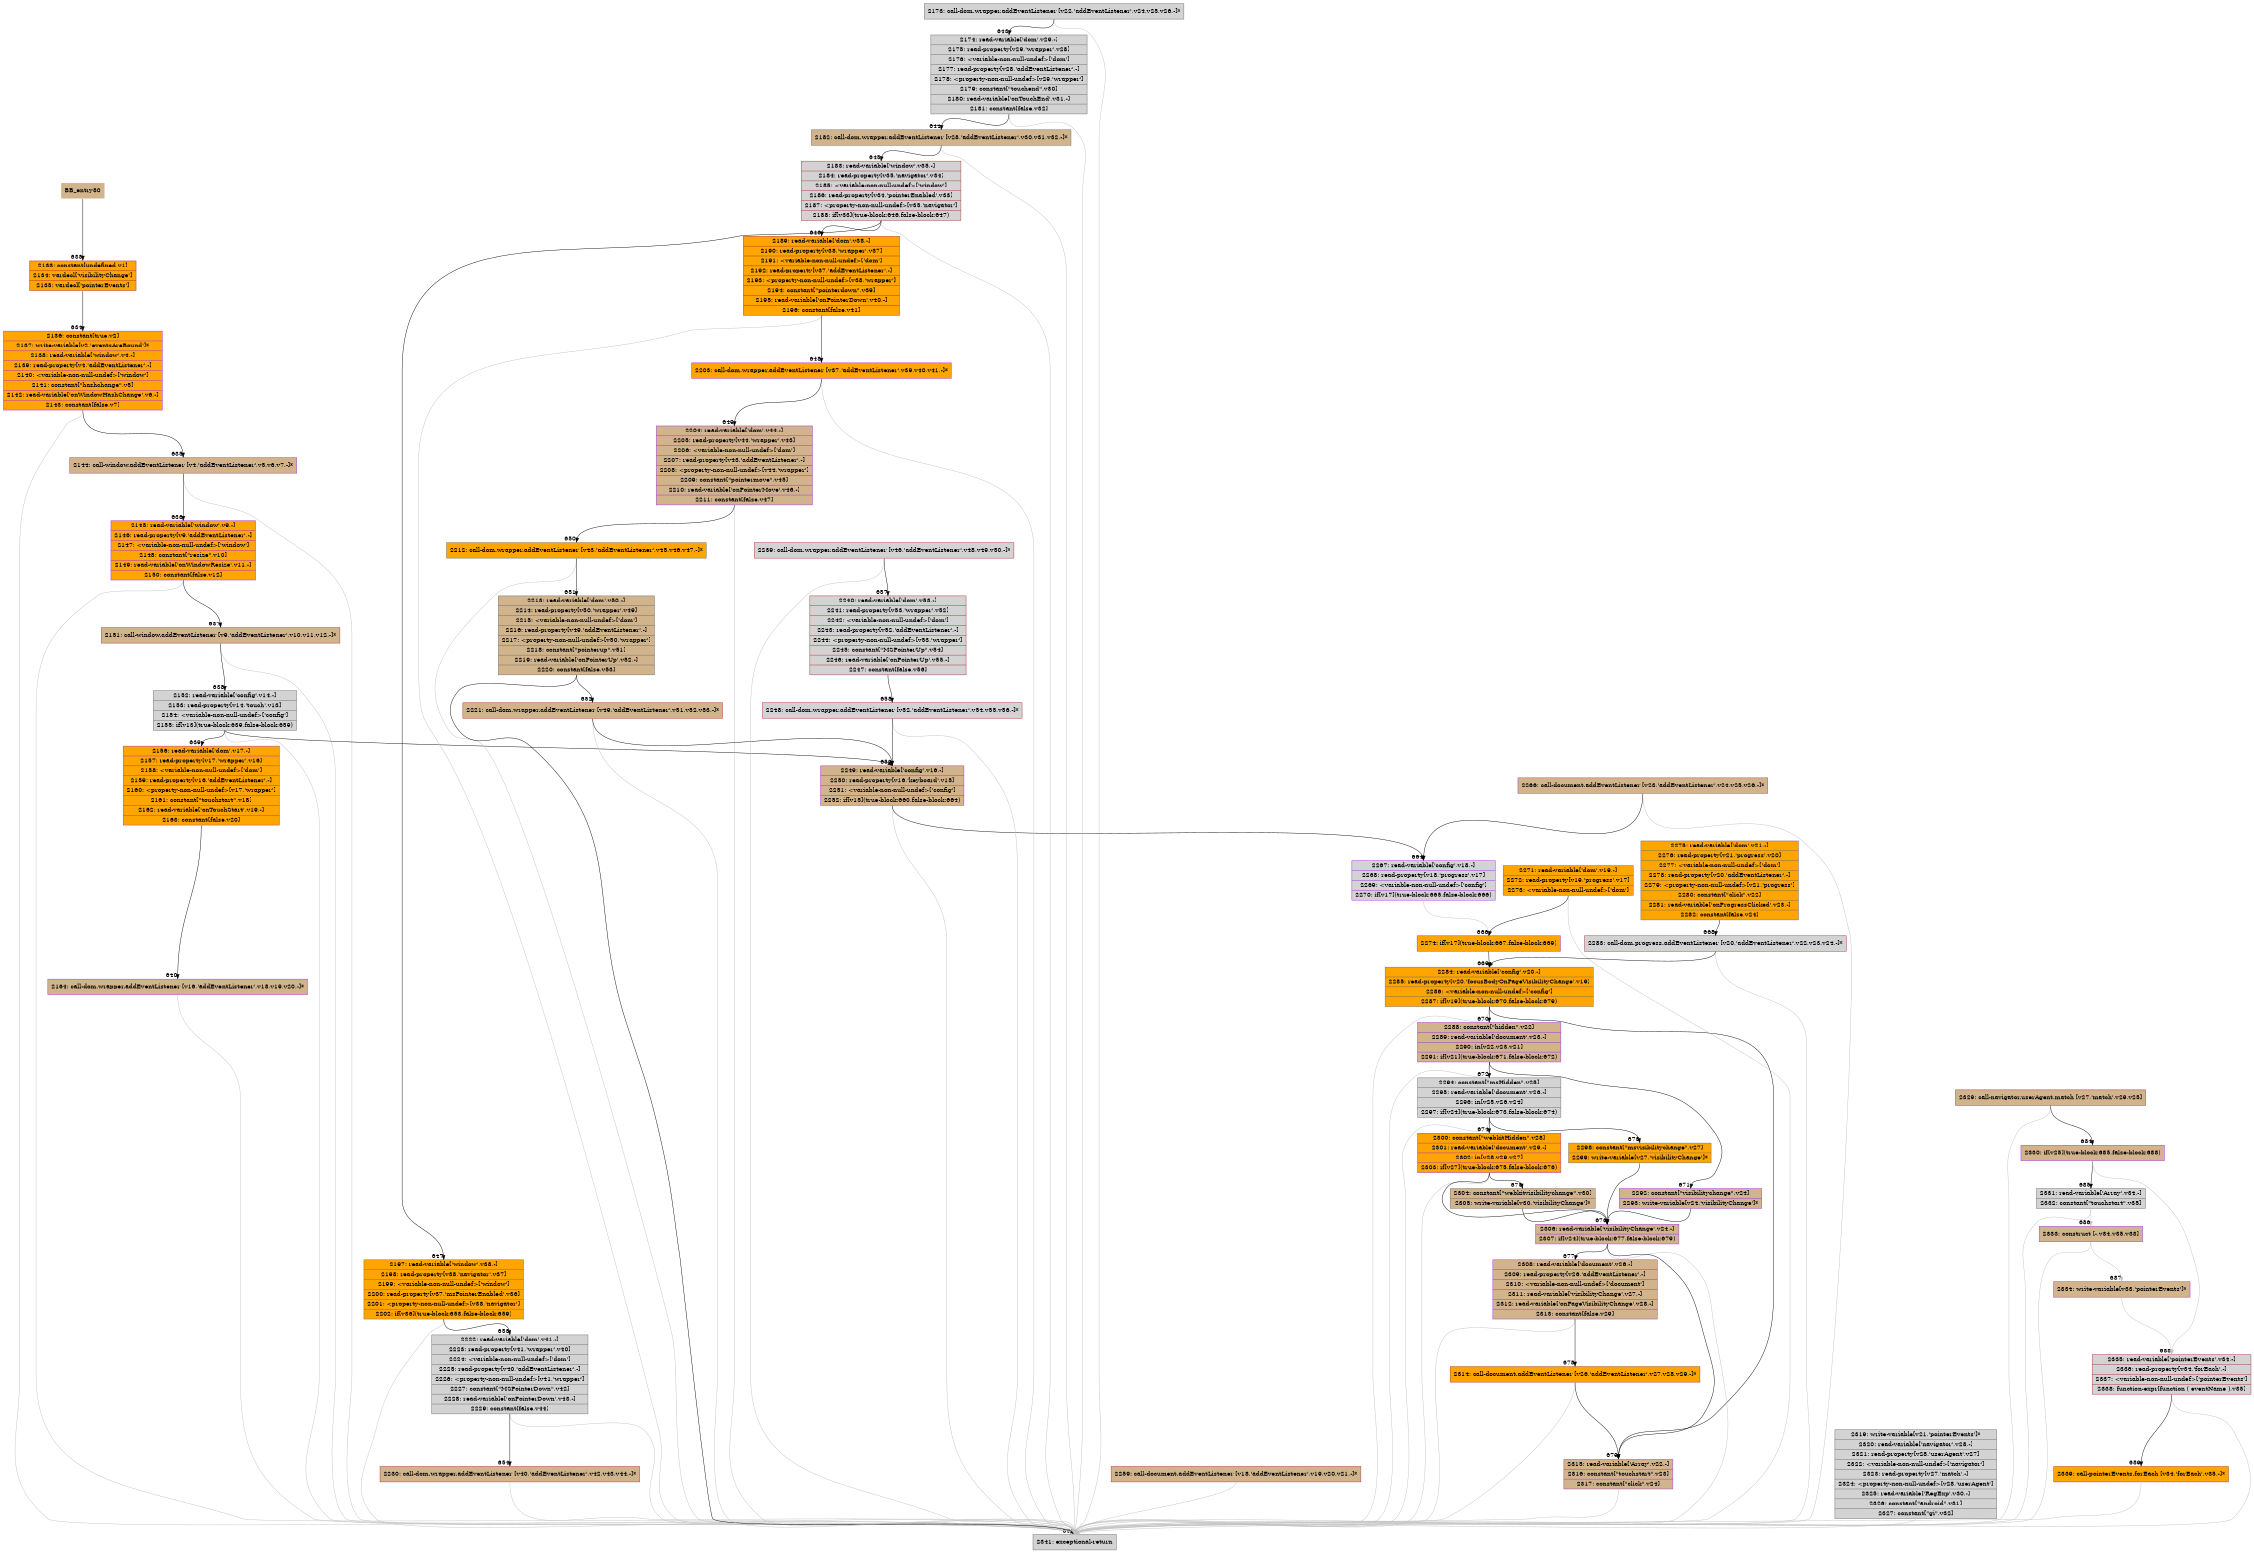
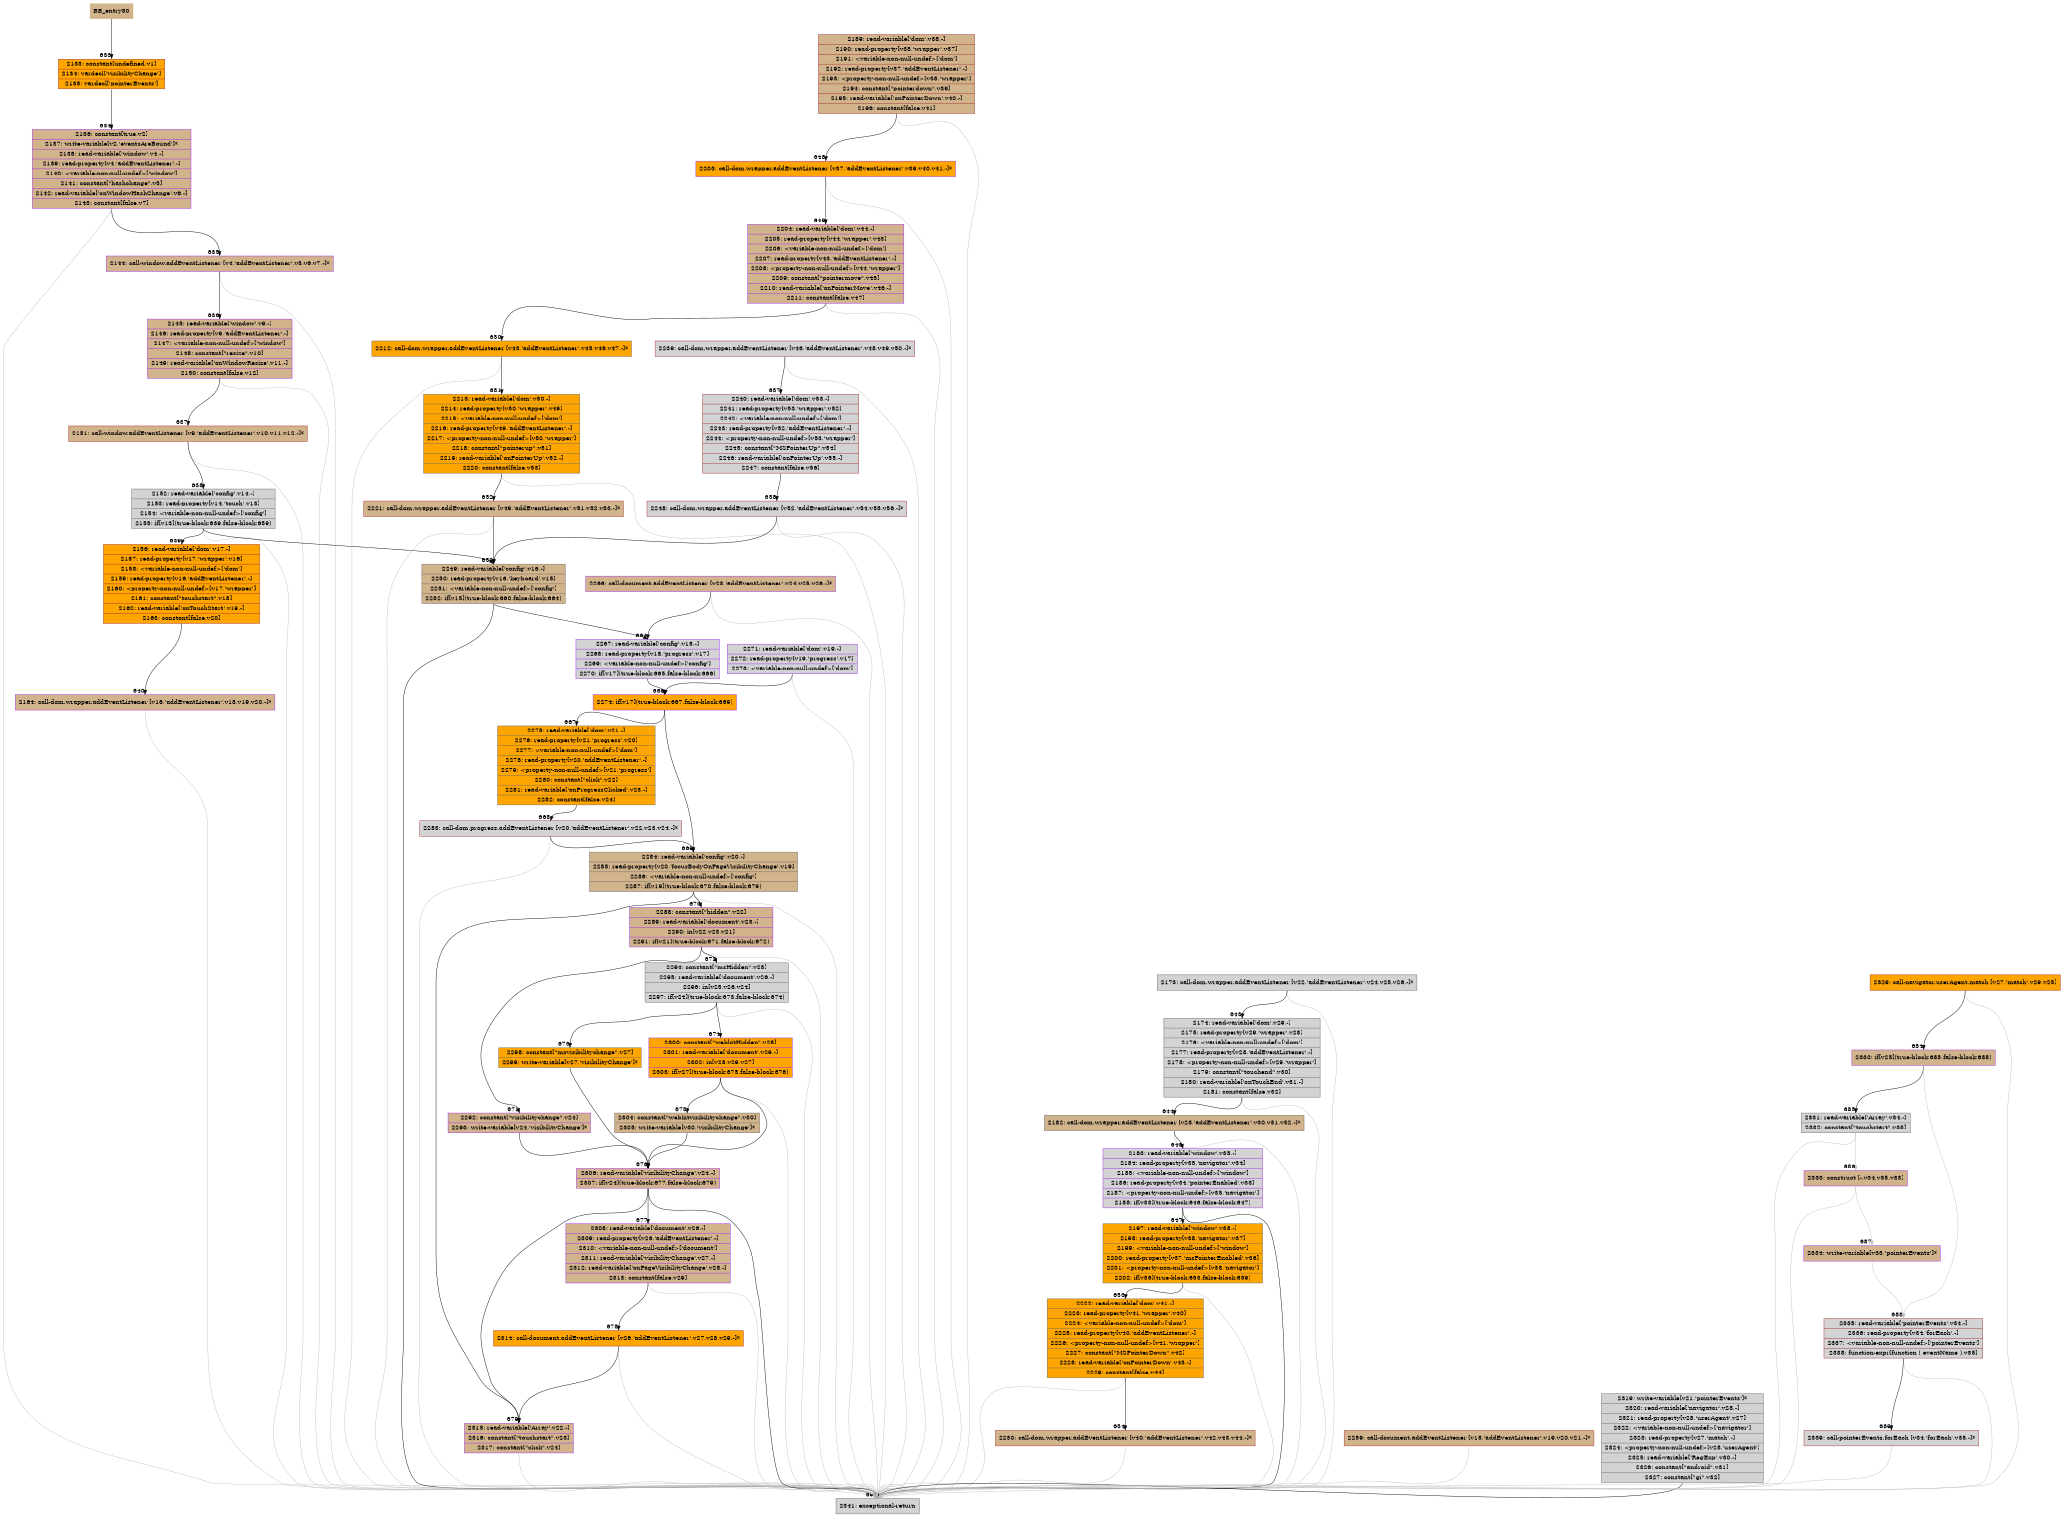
node "2183: read-variable['window',v35,-]": color brown -> purple
edge "2183: read-variable['window',v35,-]" -> "2189: read-variable['dom',v38,-]": removed
node "2189: read-variable['dom',v38,-]": fillcolor orange -> tan
node "2136: constant[true,v2]": fillcolor orange -> tan
node "2145: read-variable['window',v9,-]": fillcolor orange -> tan
node "2213: read-variable['dom',v50,-]": fillcolor tan -> orange
edge "2274: if[v17](true-block:667,false-block:669)" -> "2275: read-variable['dom',v21,-]": added
node "2156: read-variable['dom',v17,-]": color purple -> brown
node "2249: read-variable['config',v16,-]": color purple -> gray40
edge "2183: read-variable['window',v35,-]" -> "2341: exceptional-return": color gray -> black
node "2271: read-variable['dom',v19,-]": fillcolor orange -> lightgrey
edge "2267: read-variable['config',v18,-]" -> "2274: if[v17](true-block:667,false-block:669)": color gray -> black
node "2284: read-variable['config',v20,-]": fillcolor orange -> tan
node "2329: call-navigator.userAgent.match [v27,'match',v29,v25]": fillcolor tan -> orange
edge "2213: read-variable['dom',v50,-]" -> "2341: exceptional-return": color black -> gray
edge "2249: read-variable['config',v16,-]" -> "2341: exceptional-return": color gray -> black
node "2222: read-variable['dom',v41,-]": fillcolor lightgrey -> orange
node "2339: call-pointerEvents.forEach [v34,'forEach',v35,-]*": fillcolor orange -> lightgrey
edge "2306: read-variable['visibilityChange',v24,-]" -> "2341: exceptional-return": color gray -> black
edge "2319: write-variable[v21,'pointerEvents']*" -> "2341: exceptional-return": color gray -> black
